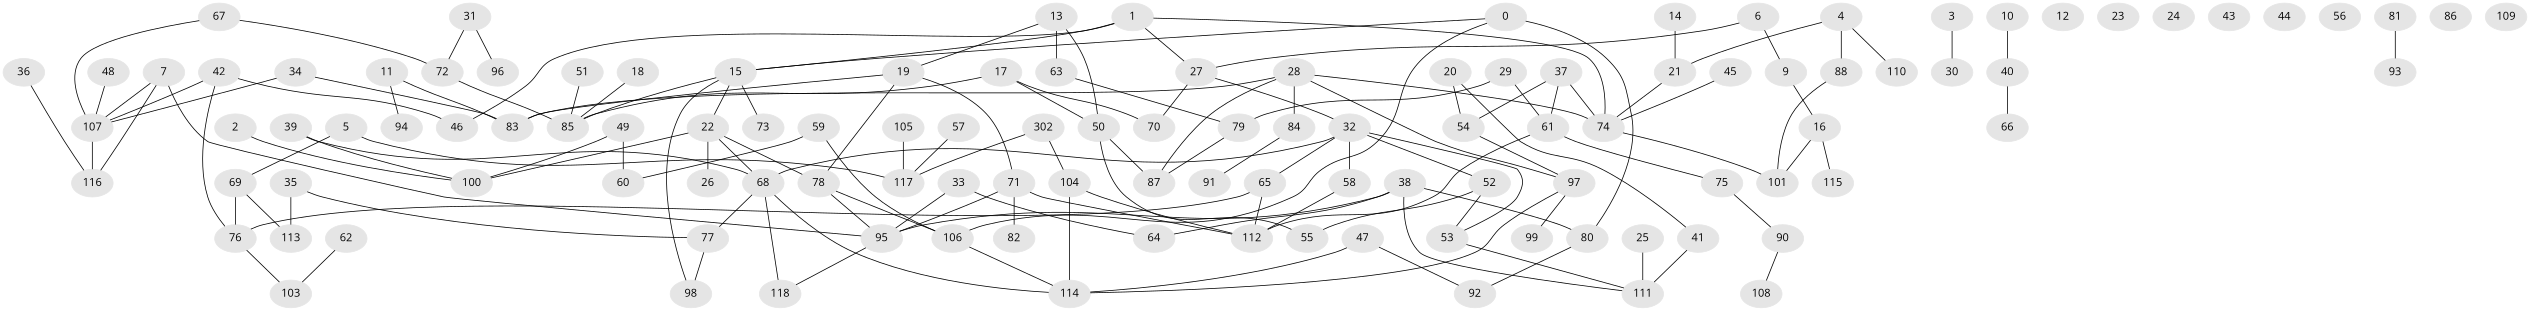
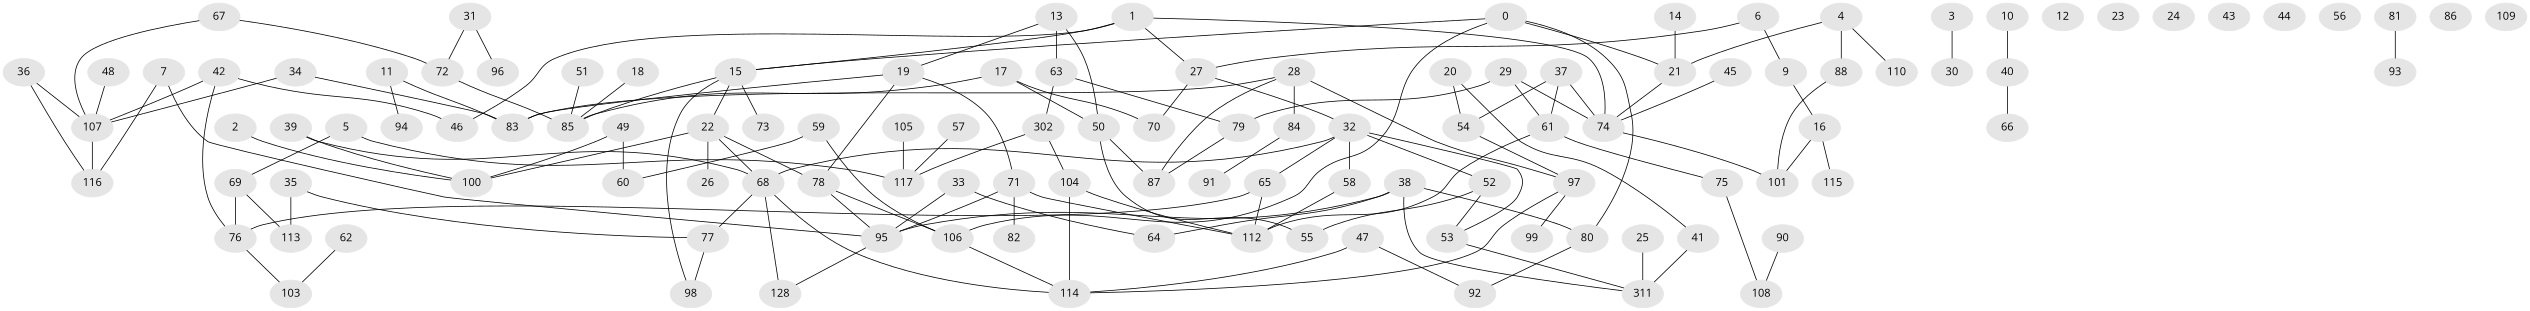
edge "0" -- "21": added
edge "28" -- "74": now "29" -- "74"
edge "7" -- "107": now "36" -- "107"
edge "63" -- "302": added
edge "75" -- "90": now "75" -- "108"
node "118": label "118" -> "128"
node "111": label "111" -> "311"
